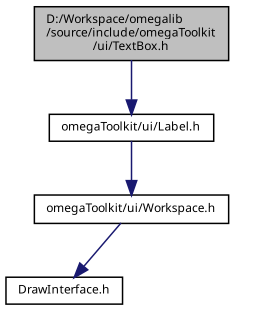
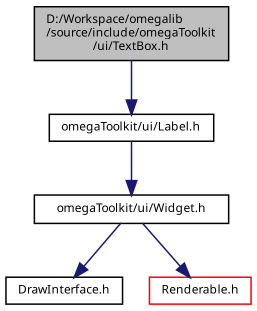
node "omegaToolkit/ui/Workspace.h": label "omegaToolkit/ui/Workspace.h" -> "omegaToolkit/ui/Widget.h"
node "Renderable.h": added
